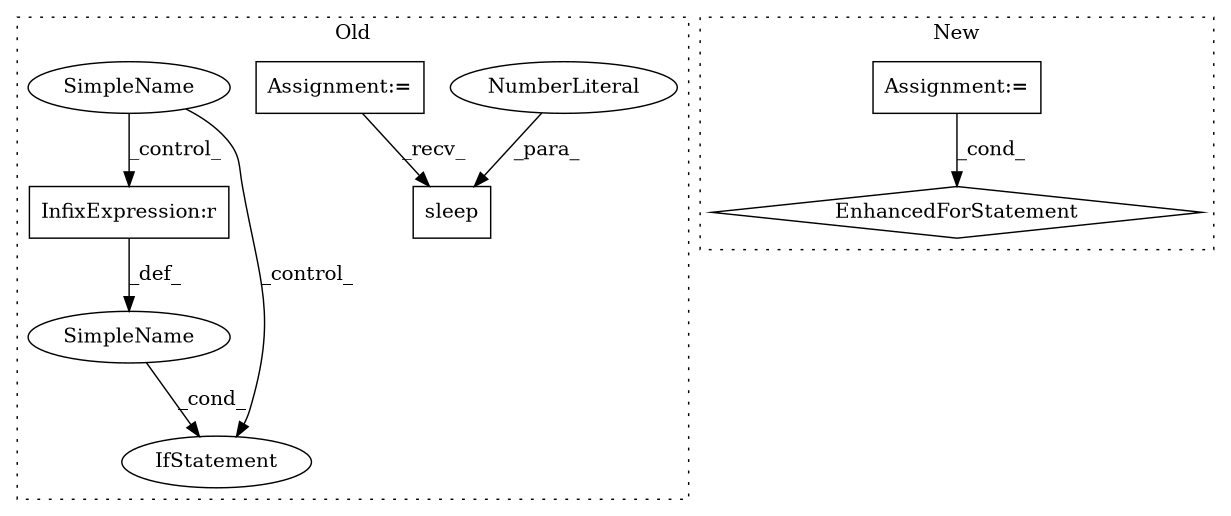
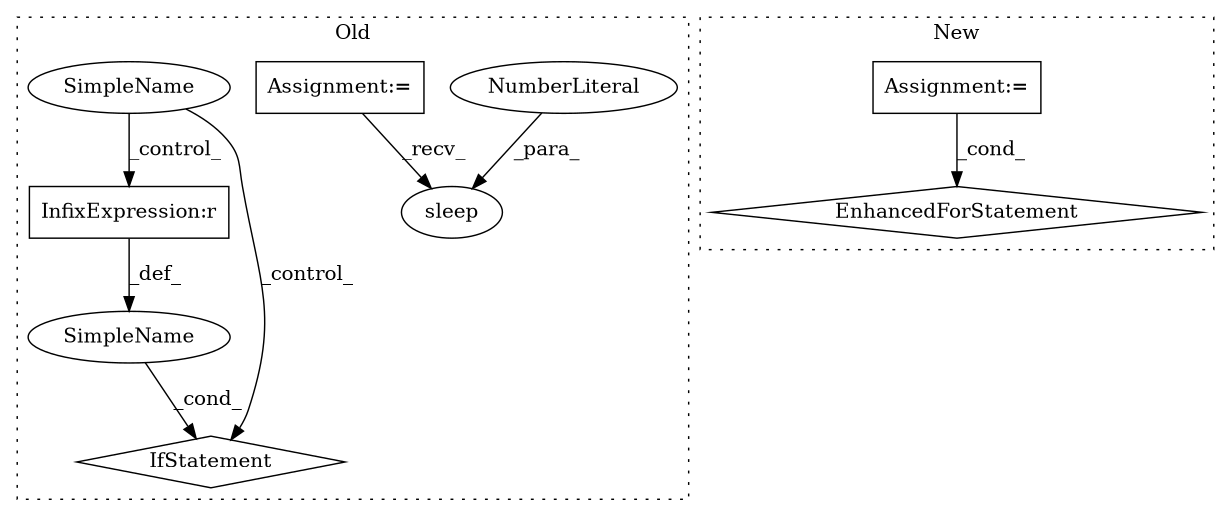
node "sleep": shape box -> ellipse
node "IfStatement": shape ellipse -> diamond
